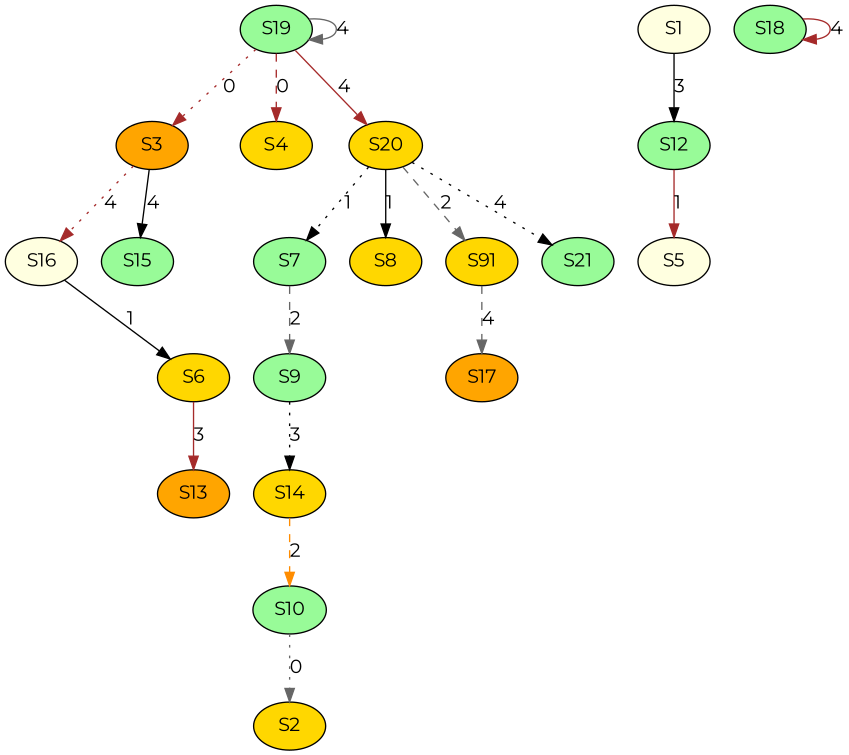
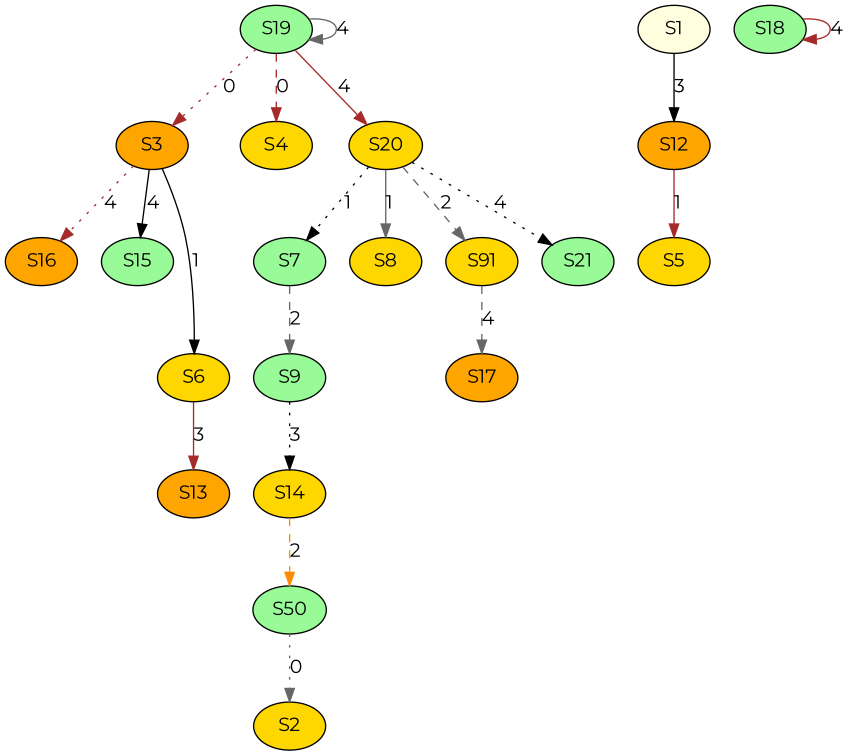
node "S12": fillcolor palegreen -> orange
edge "S20" -> "S8": color black -> gray40
node "S16": fillcolor lightyellow -> orange
node "S5": fillcolor lightyellow -> gold
edge "S16" -> "S6": now "S3" -> "S6"
node "S10": label "S10" -> "S50"
